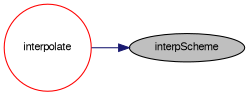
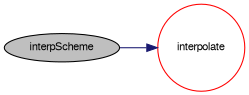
edge "interpolate" -> "interpScheme": reversed
